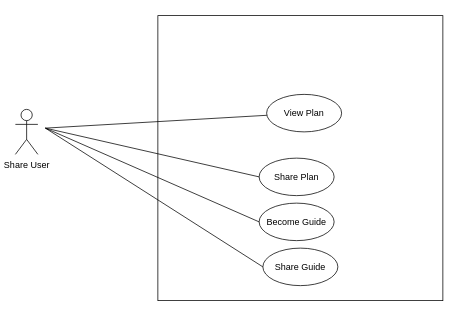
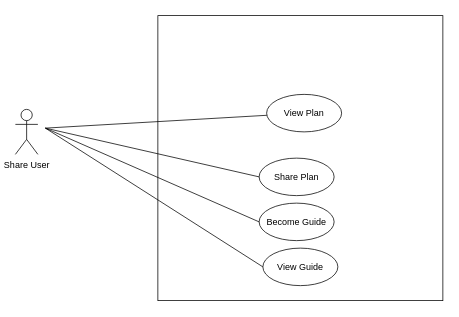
node "Share Guide": label "Share Guide" -> "View Guide"
